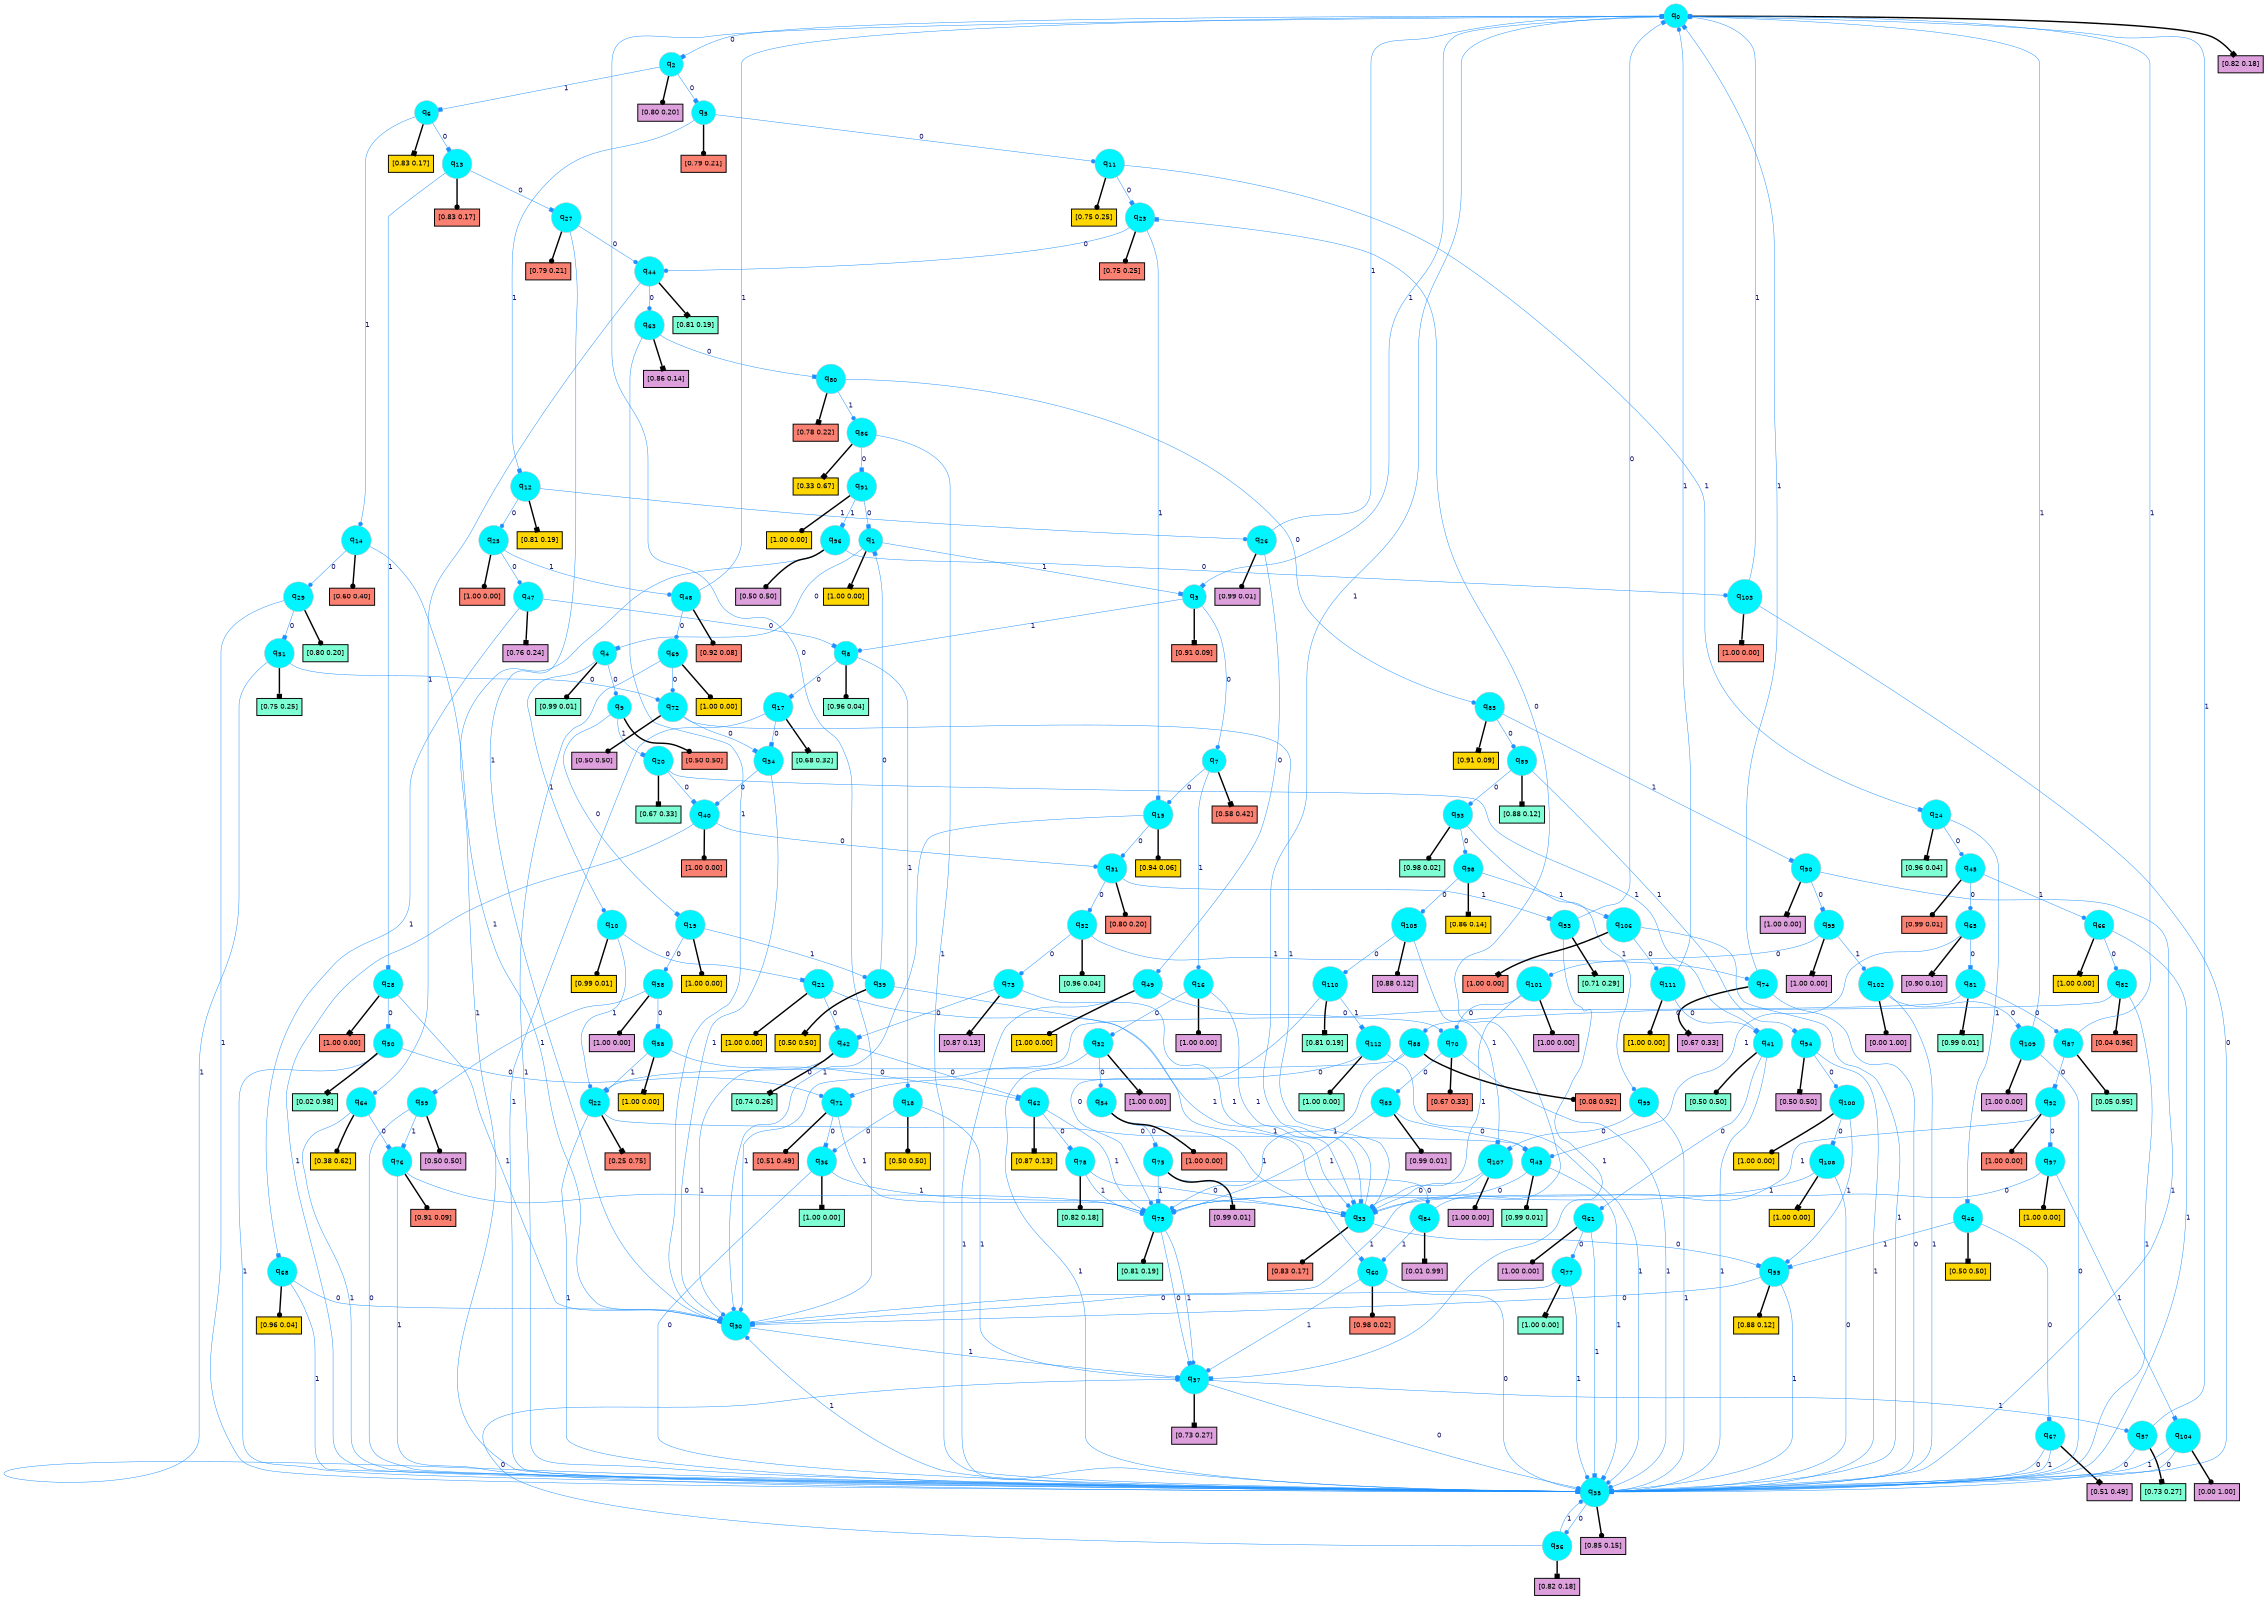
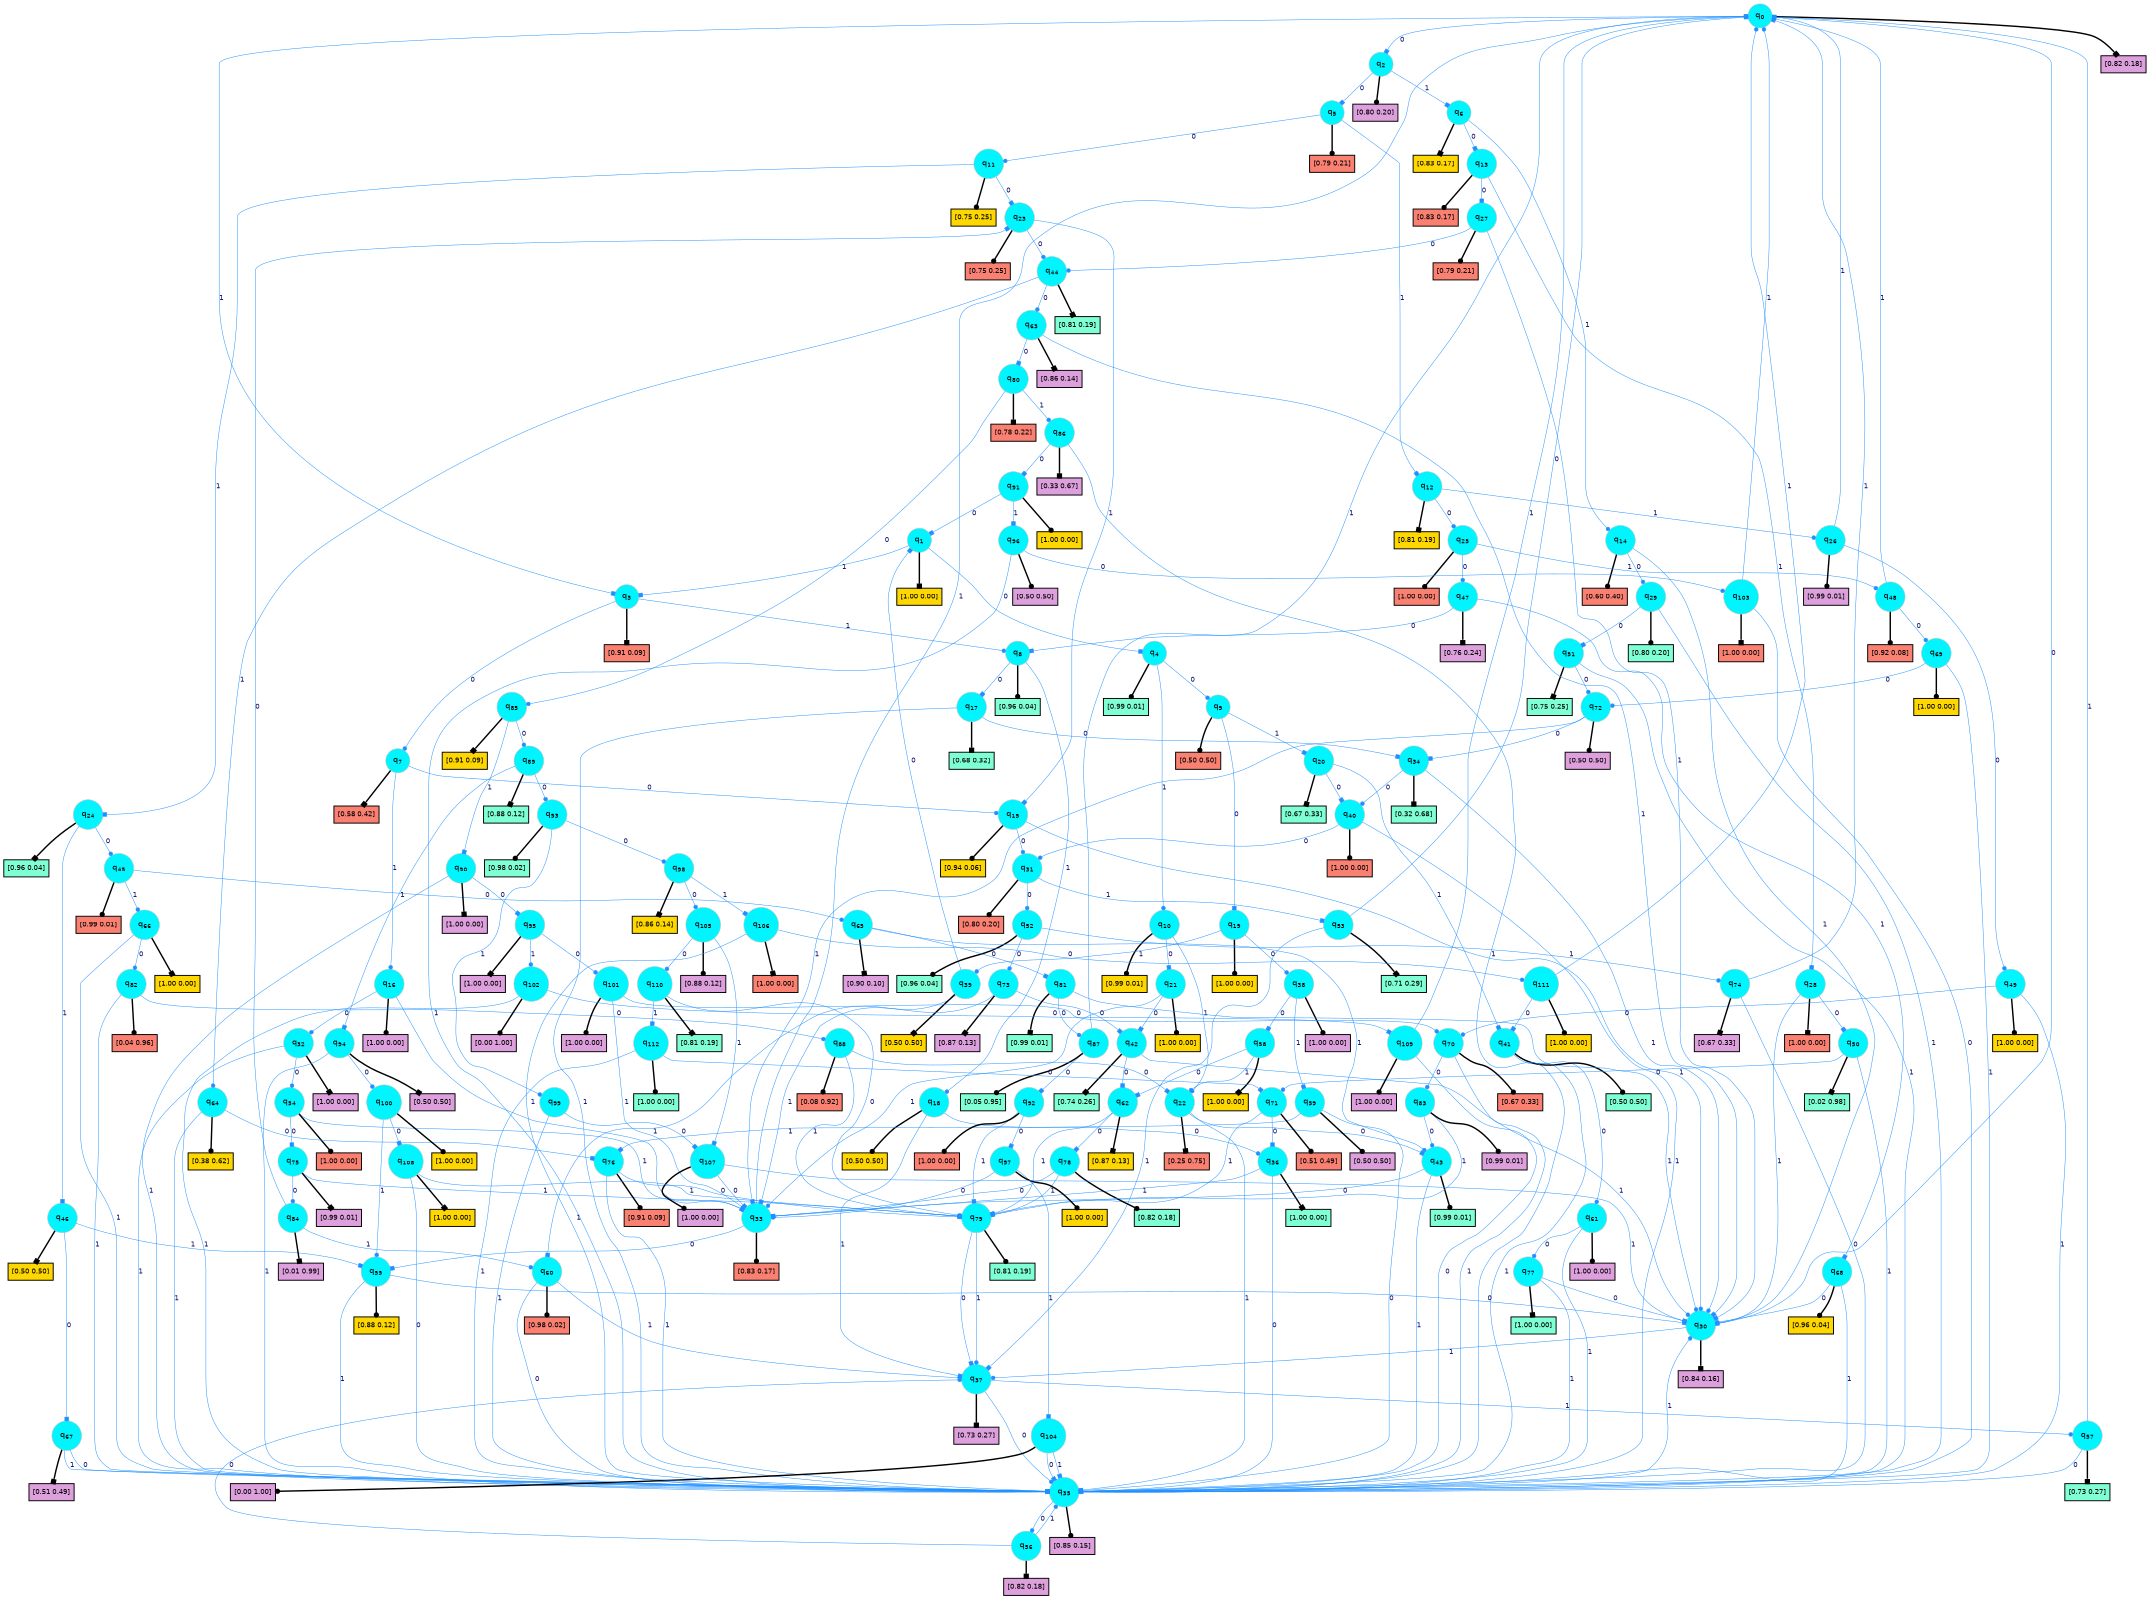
node "[0.33 0.67]": fillcolor gold -> plum
node "[0.32 0.68]": added
node "[0.84 0.16]": added
